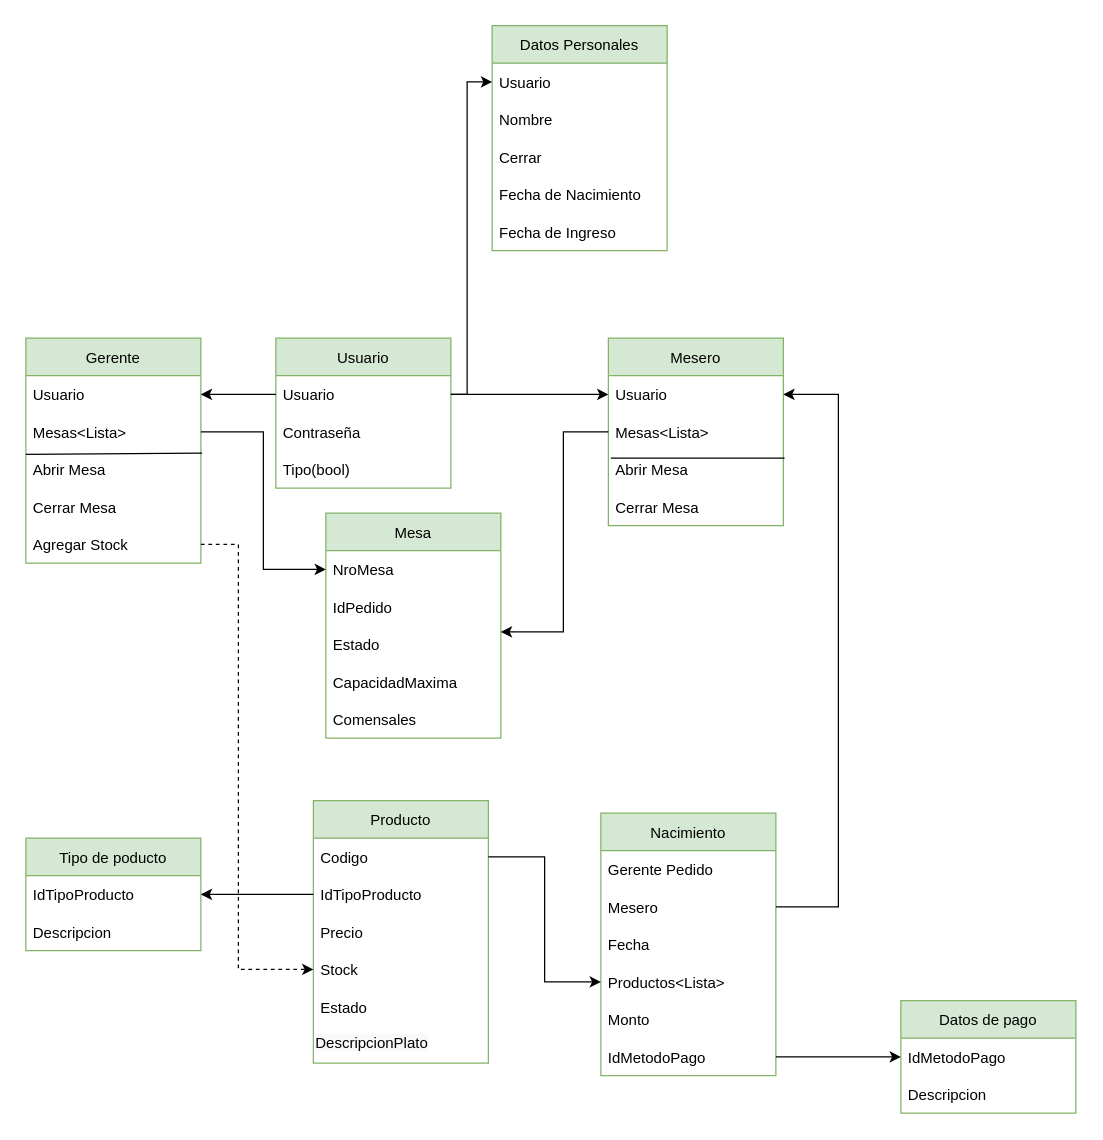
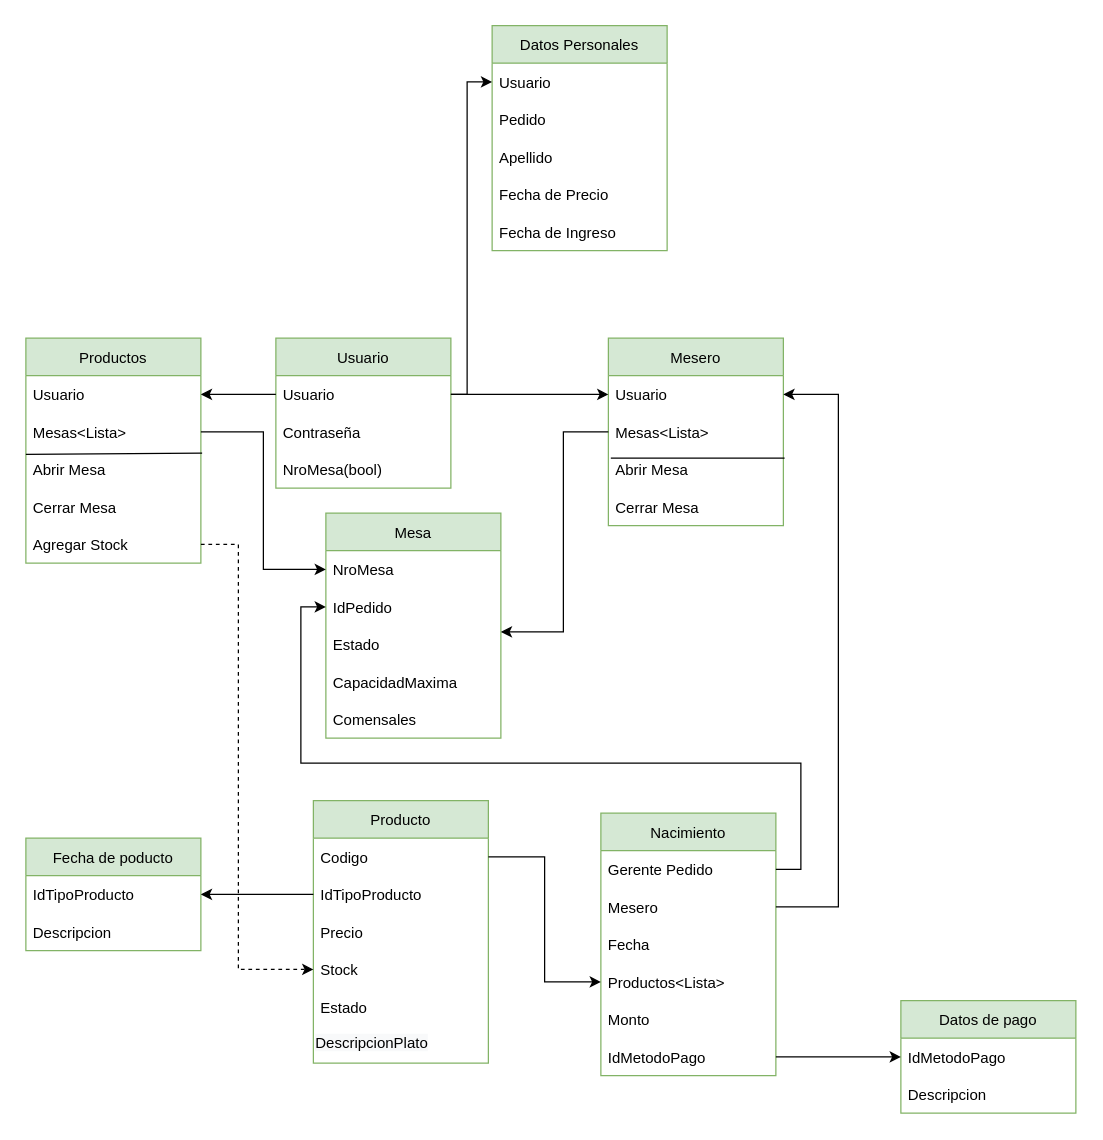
node "Nombre": label "Nombre" -> "Pedido"
node "Cerrar": label "Cerrar" -> "Apellido"
node "Fecha de Nacimiento": label "Fecha de Nacimiento" -> "Fecha de Precio"
node "Gerente": label "Gerente" -> "Productos"
node "Tipo(bool)": label "Tipo(bool)" -> "NroMesa(bool)"
edge "Gerente Pedido" -> "IdPedido": added
node "Tipo de poducto": label "Tipo de poducto" -> "Fecha de poducto"
